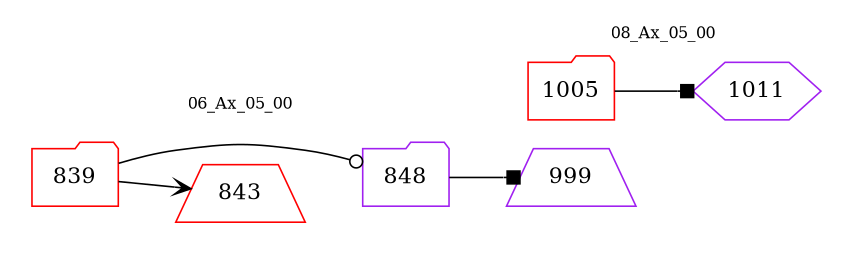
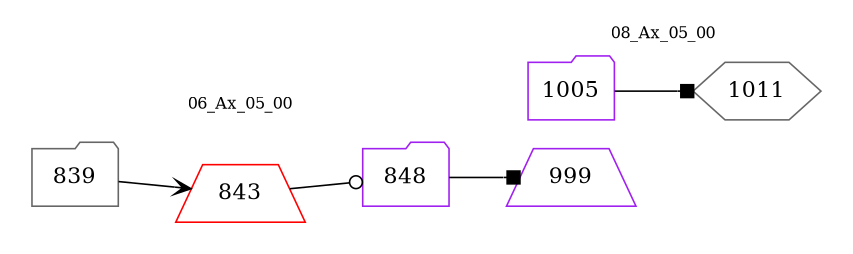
node "1005": color red -> purple
node "1011": color purple -> gray40
edge "839" -> "848": now "843" -> "848"
node "839": color red -> gray40
